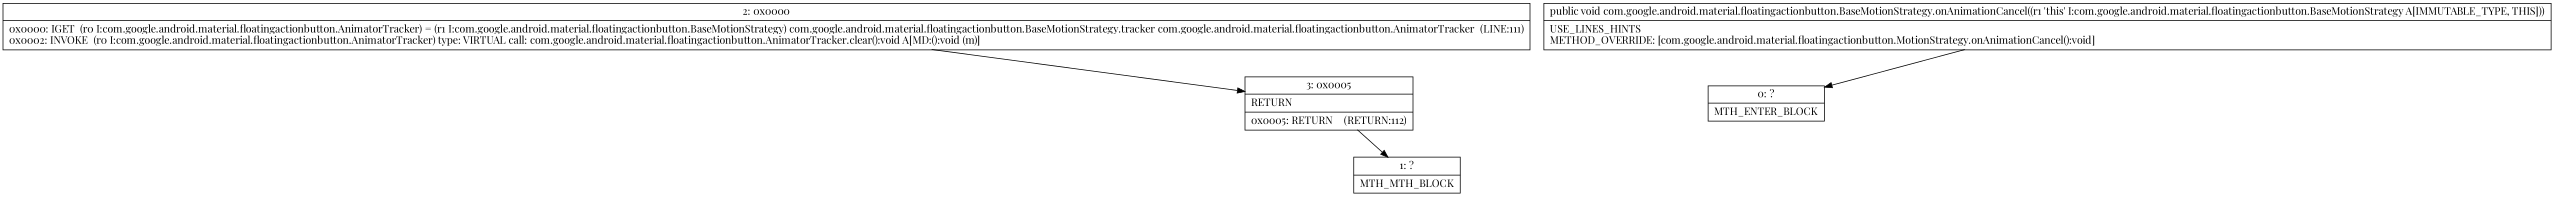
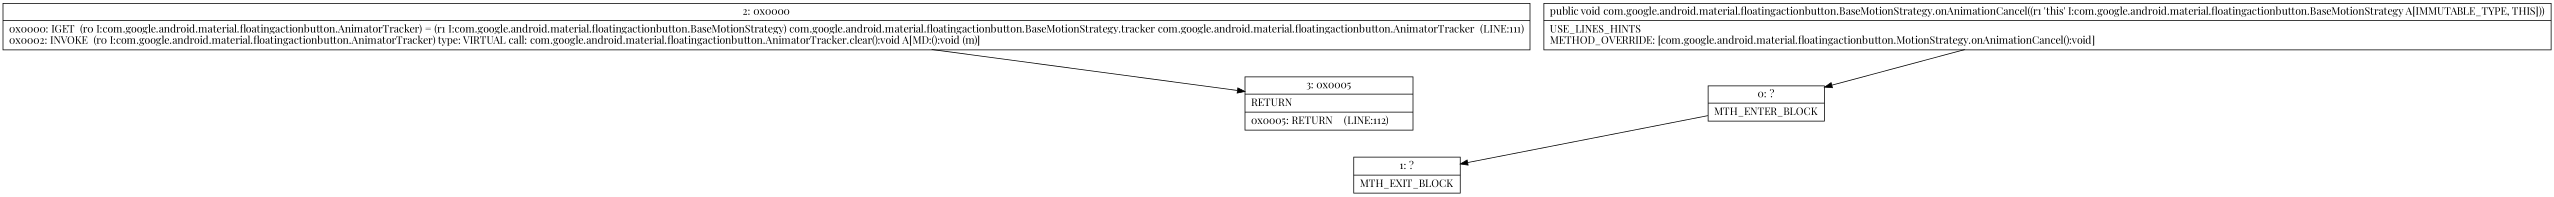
node "3: 0x0005": text "0x0005: RETURN    (RETURN:112)" -> "0x0005: RETURN    (LINE:112)"
edge "3: 0x0005" -> "1: ?": now "0: ?" -> "1: ?"
node "1: ?": text "MTH_MTH_BLOCK" -> "MTH_EXIT_BLOCK"
